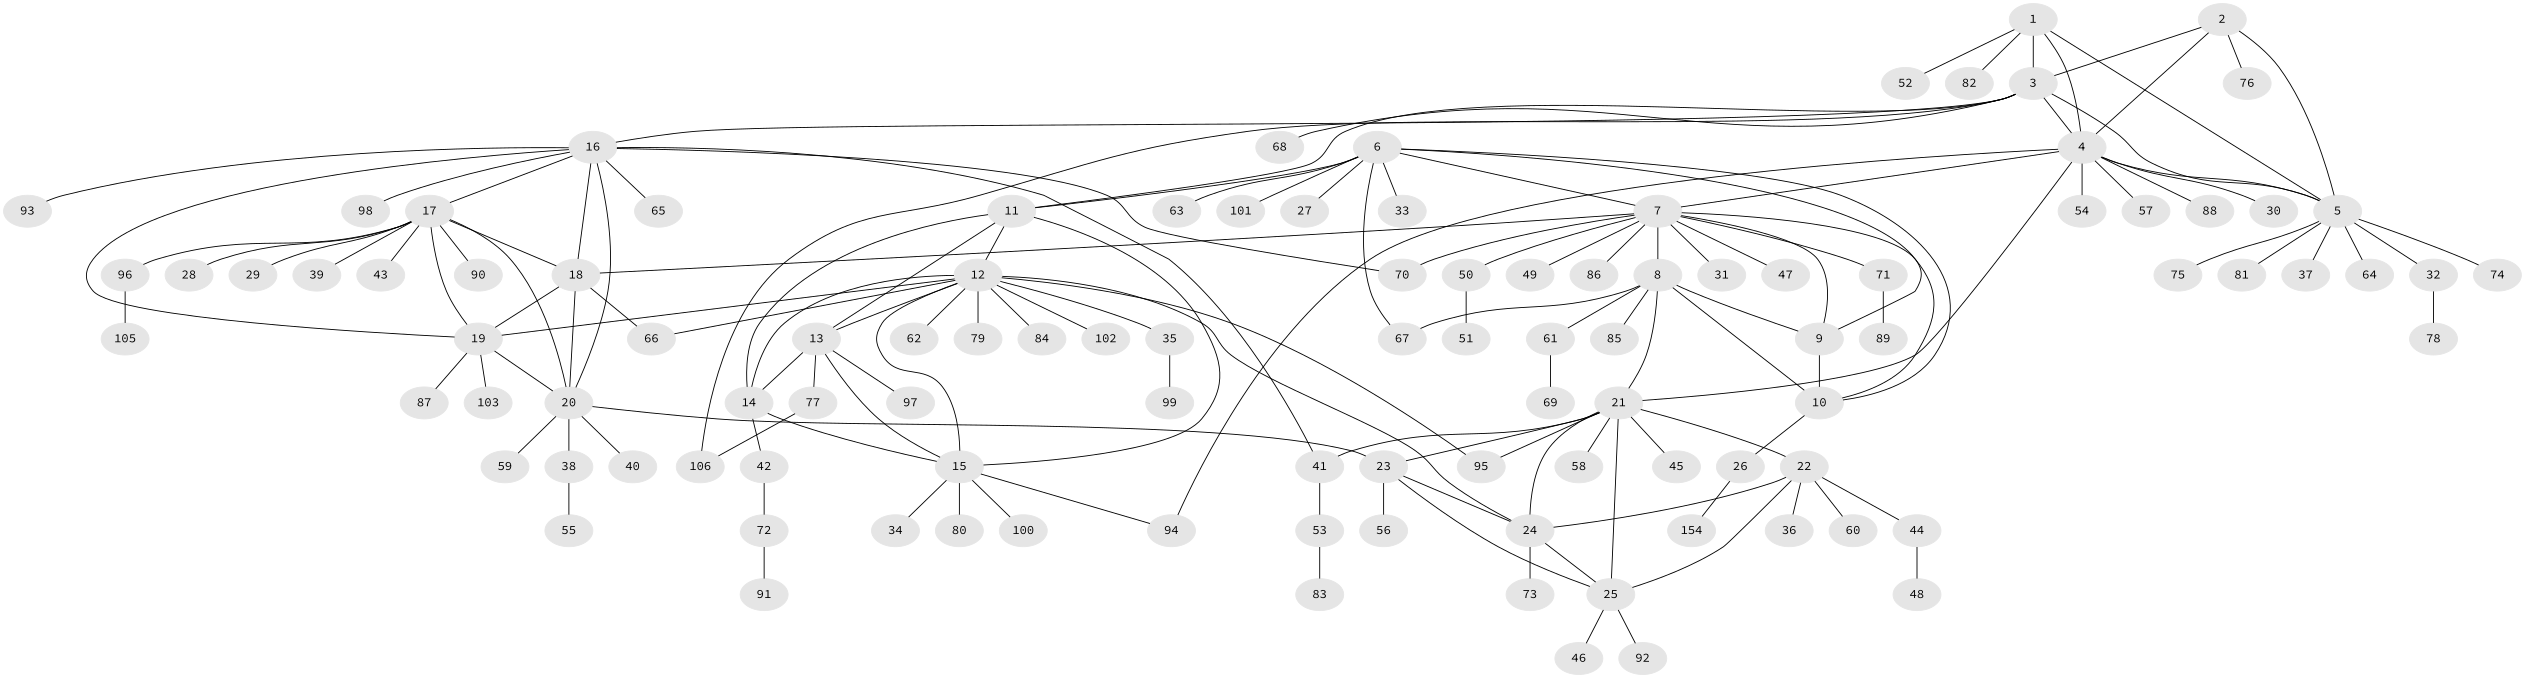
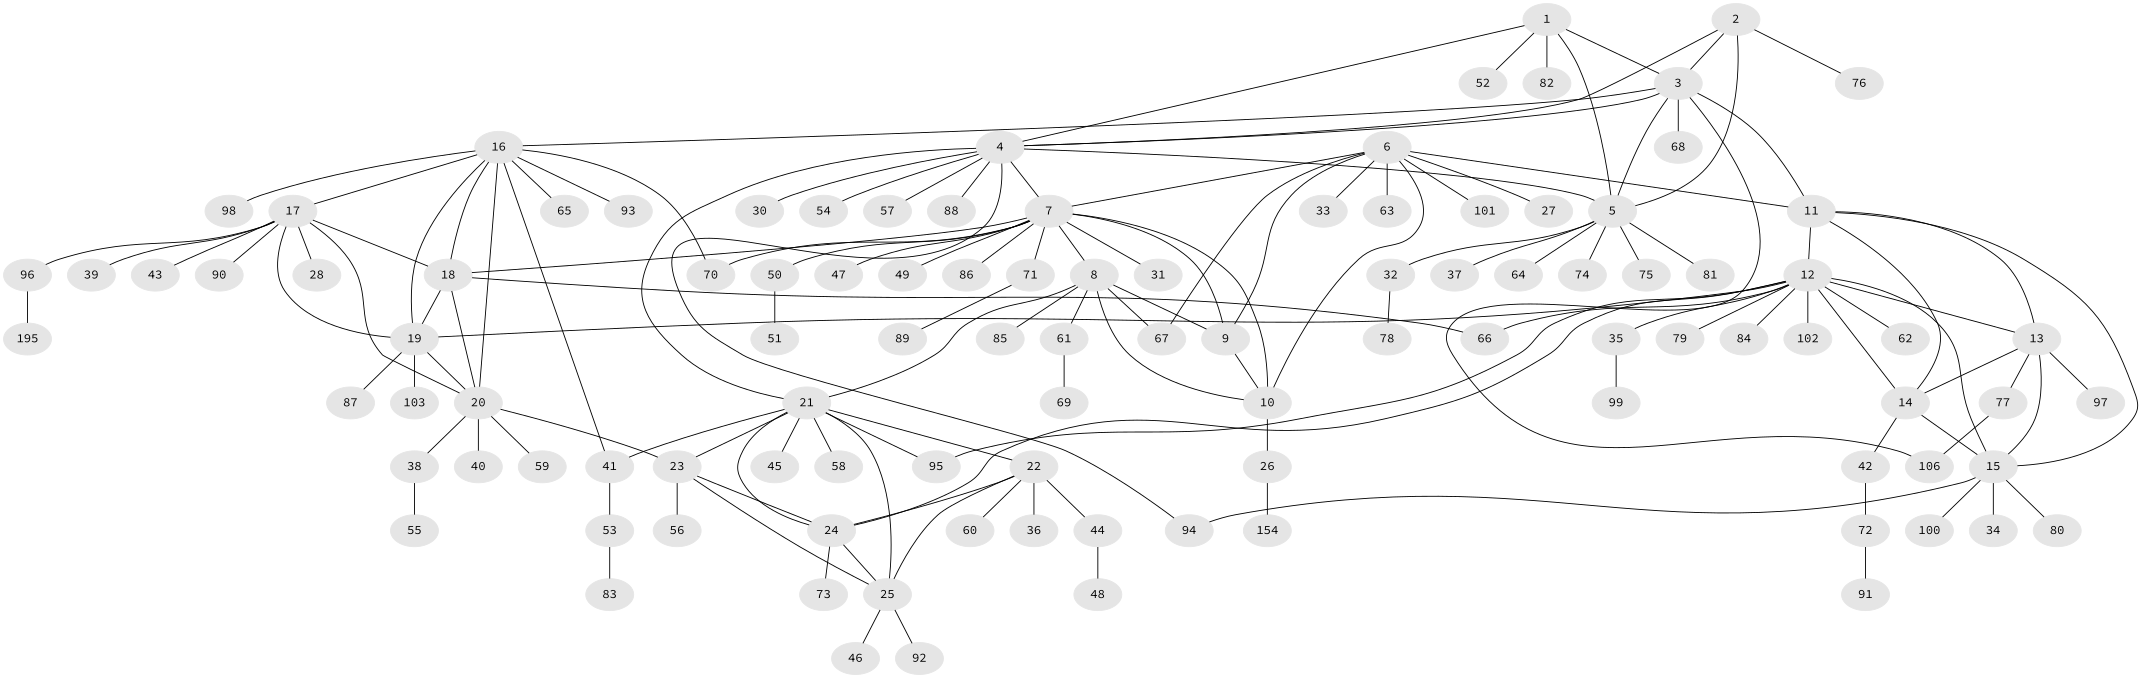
node "29": removed
node "105": label "105" -> "195"
